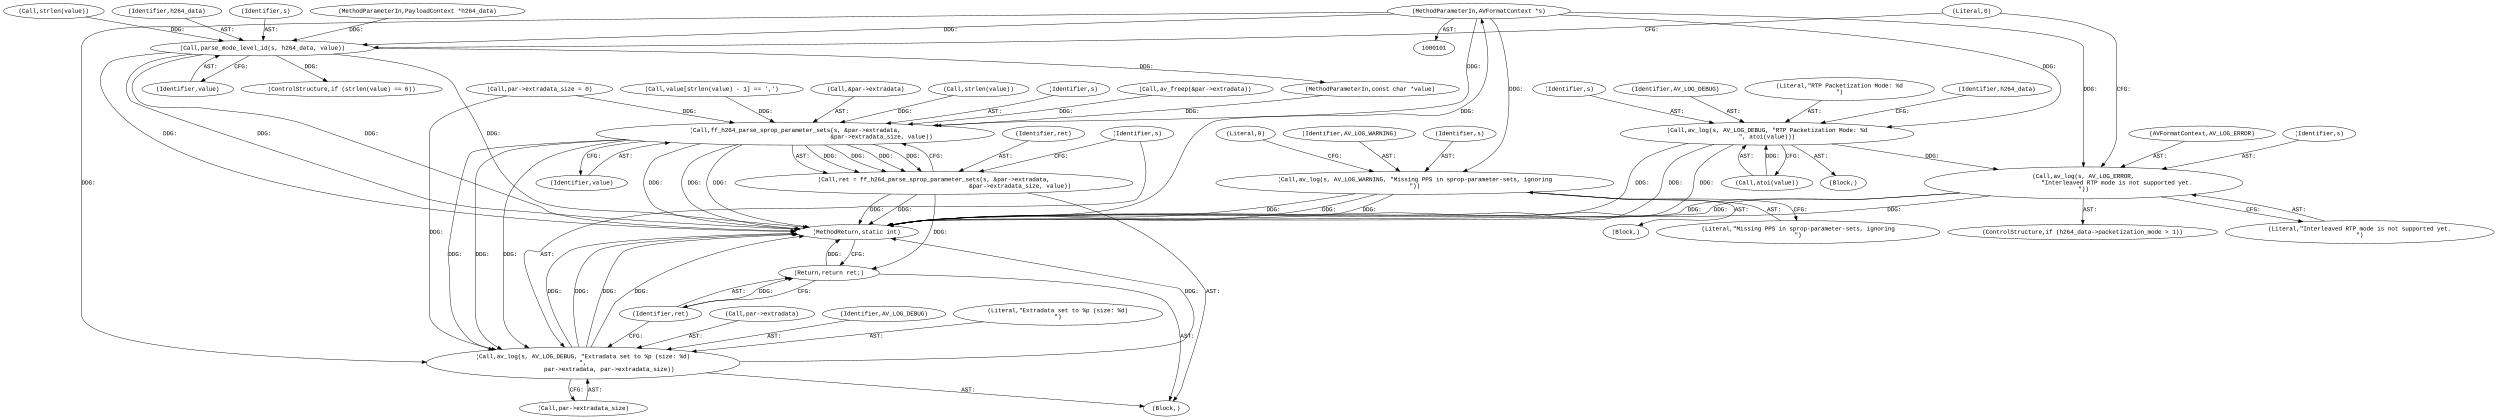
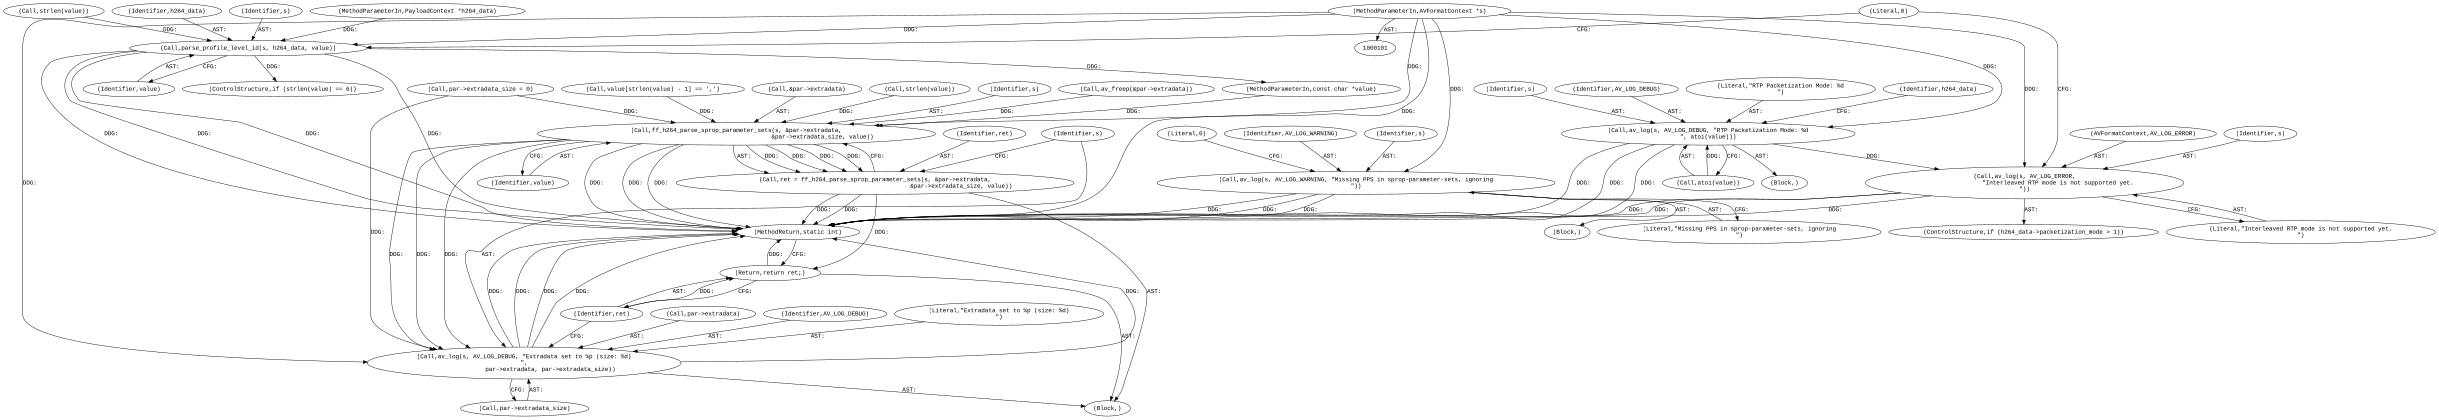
node "(Call,parse_mode_level_id(s, h264_data, value))": label "(Call,parse_mode_level_id(s, h264_data, value))" -> "(Call,parse_profile_level_id(s, h264_data, value))"
edge "(MethodReturn,static int)" -> "(MethodParameterIn,AVFormatContext *s)": reversed
